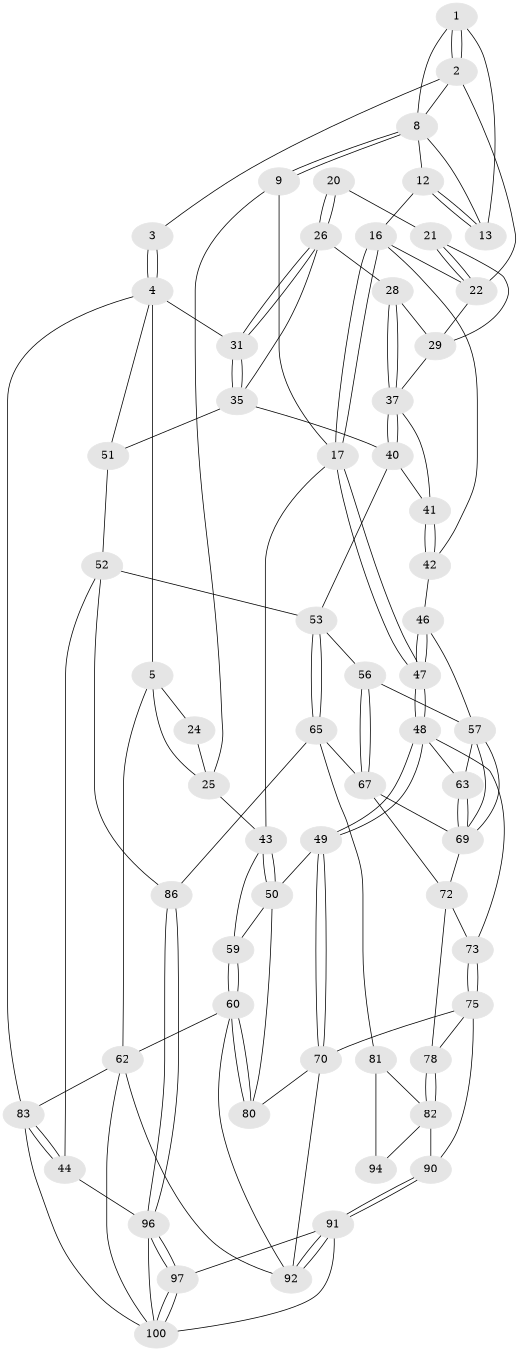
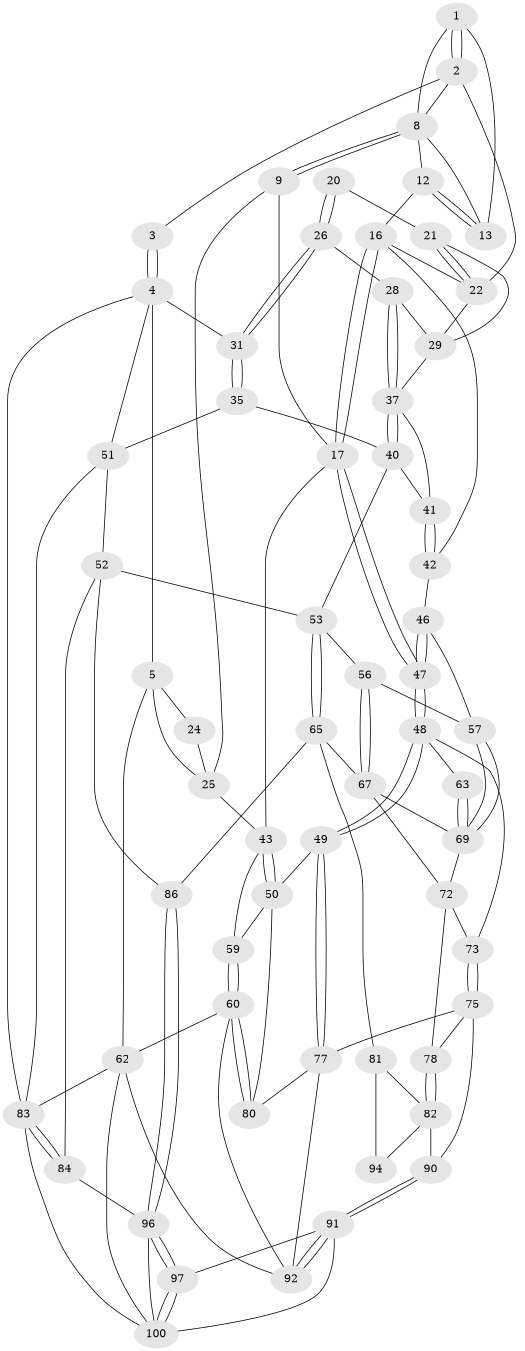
edge "26" -- "35": removed
edge "57" -- "63": removed
edge "51" -- "83": added
node "70": label "70" -> "77"
node "44": label "44" -> "84"
